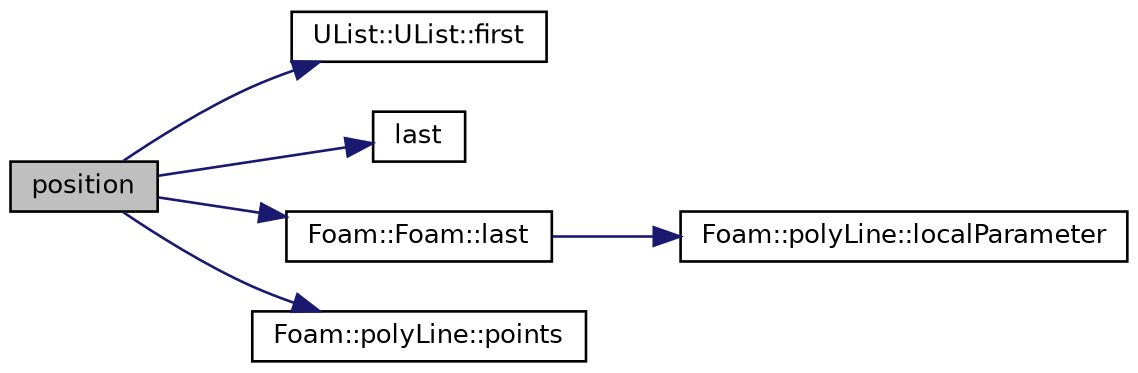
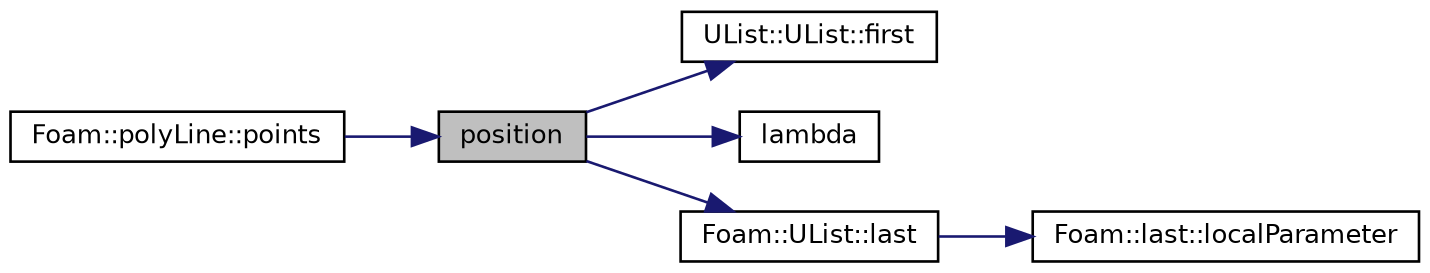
node "last": label "last" -> "lambda"
node "Foam::Foam::last": label "Foam::Foam::last" -> "Foam::UList::last"
node "Foam::polyLine::localParameter": label "Foam::polyLine::localParameter" -> "Foam::last::localParameter"
edge "position" -> "Foam::polyLine::points": reversed
